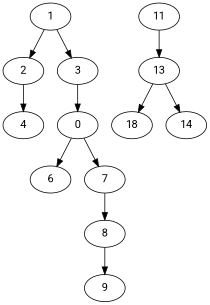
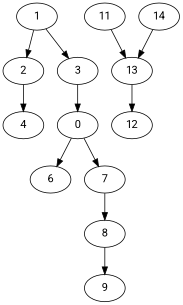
edge "13" -> "14": reversed
node "18": label "18" -> "12"
